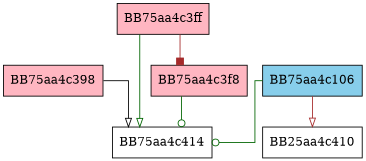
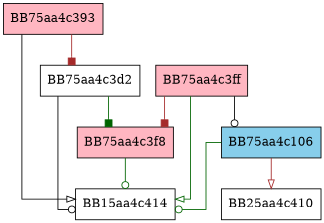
node "BB75aa4c398": label "BB75aa4c398" -> "BB75aa4c393"
node "BB75aa4c3d2": added
edge "BB75aa4c3ff" -> "BB75aa4c106": added
node "BB75aa4c414": label "BB75aa4c414" -> "BB15aa4c414"
